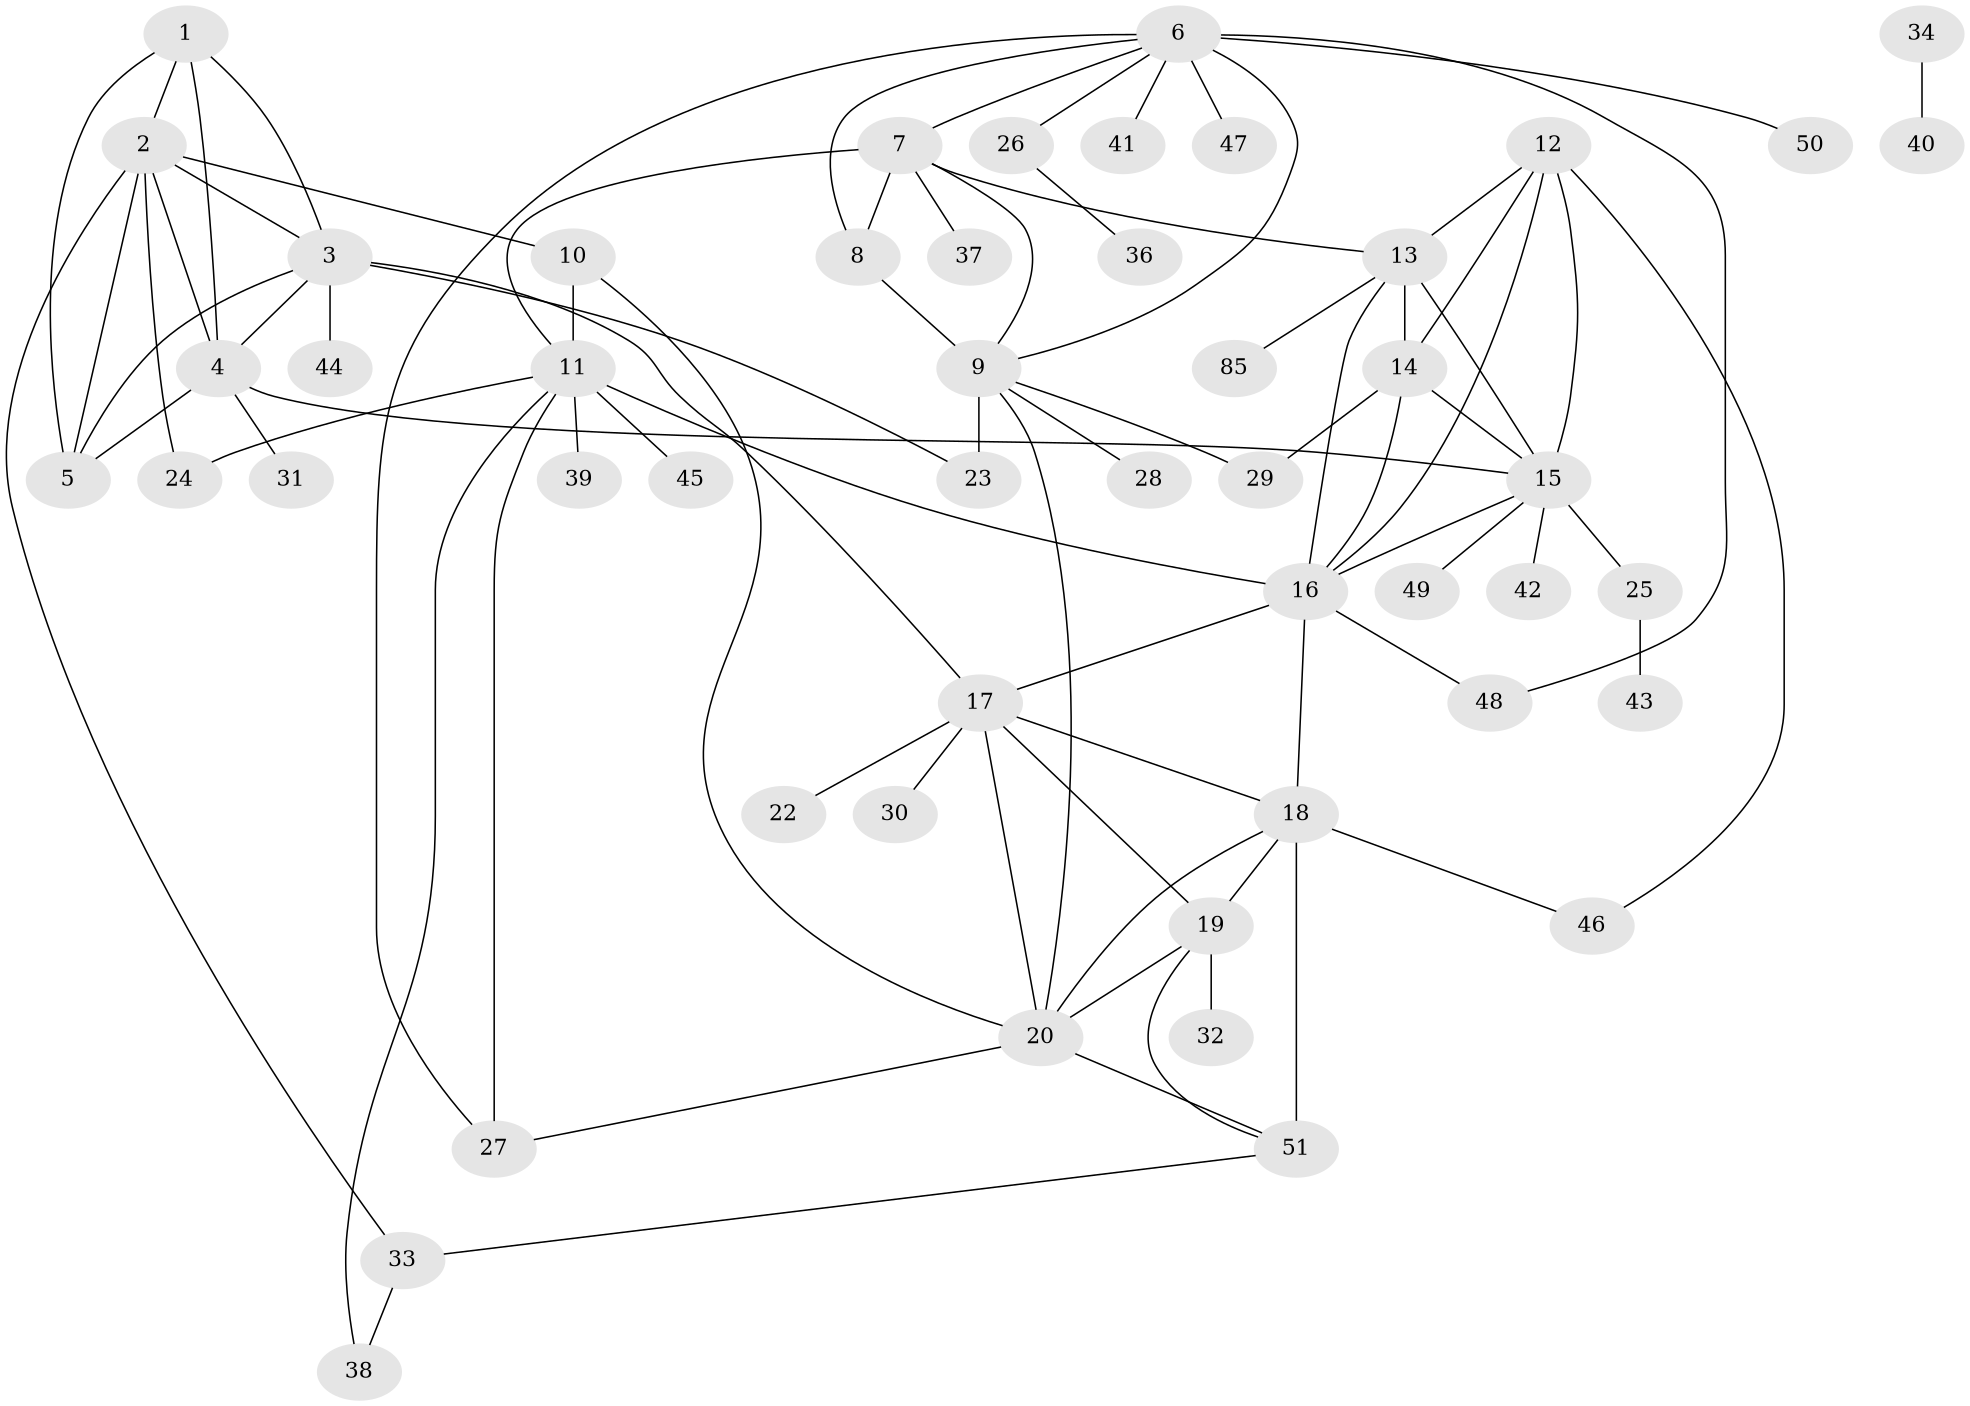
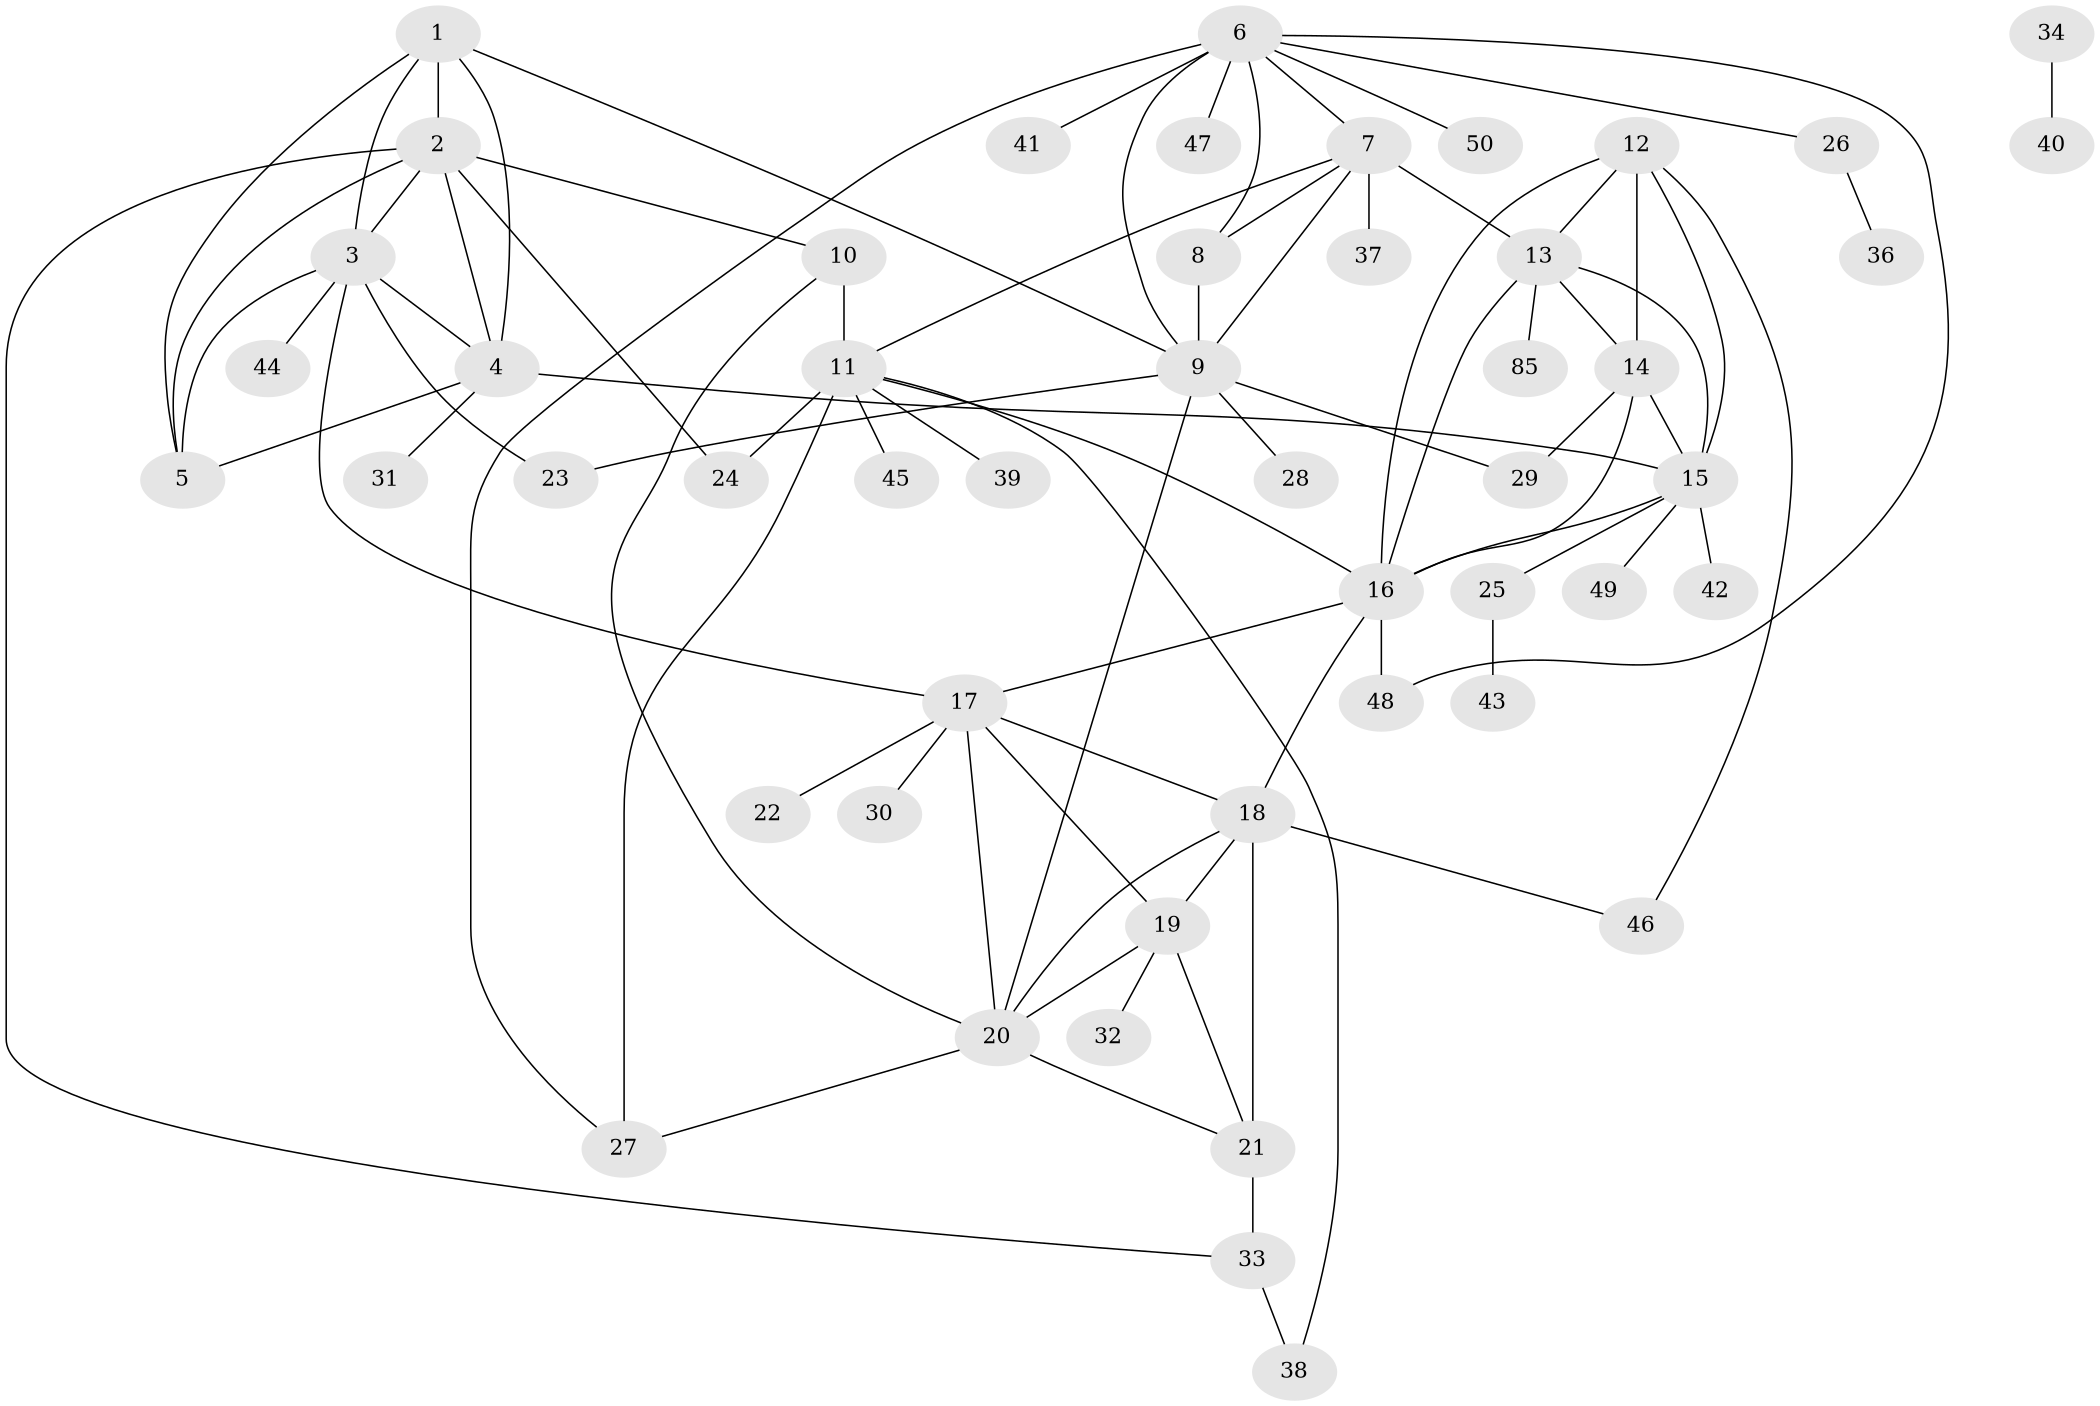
edge "1" -- "9": added
node "51": label "51" -> "21"
